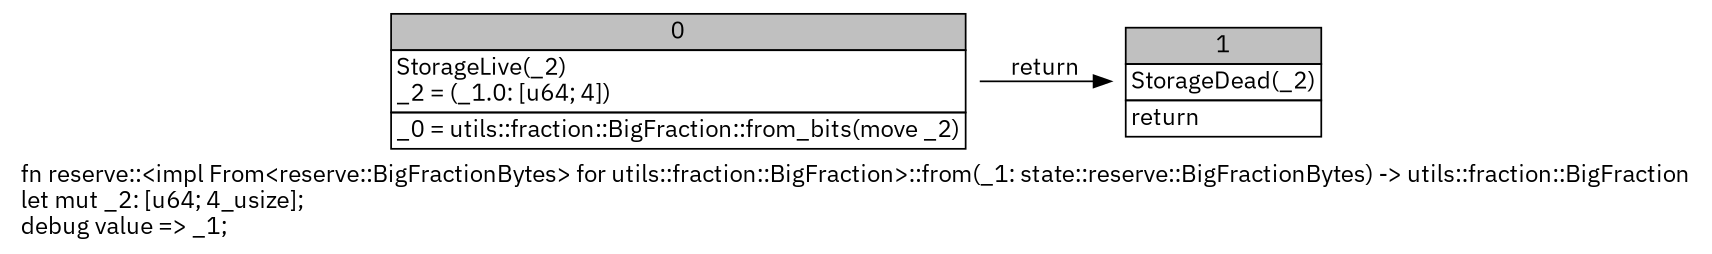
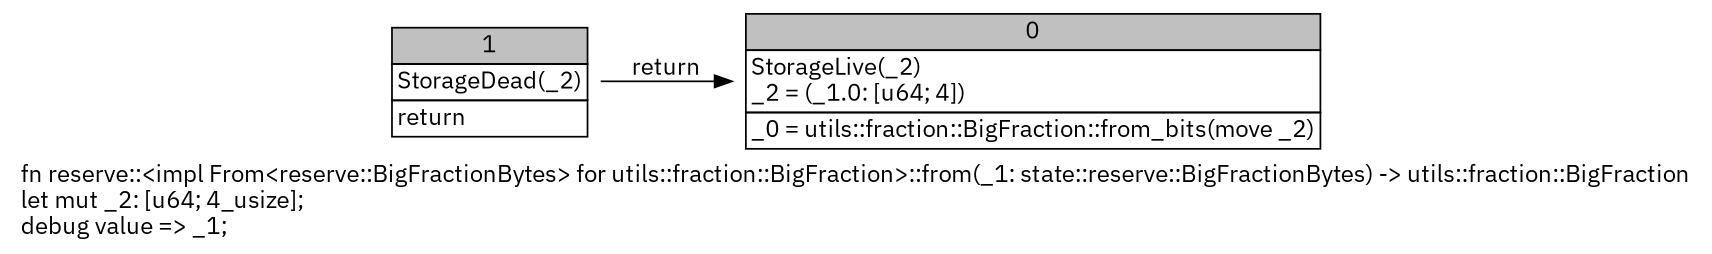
edge "0" -> "1": reversed
